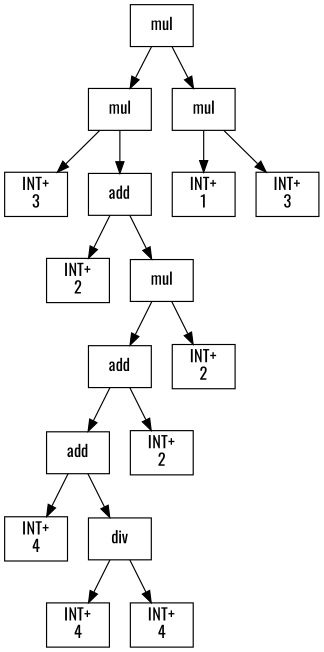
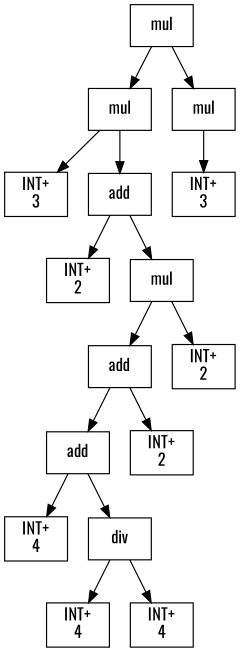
node "INT+ 1": removed
